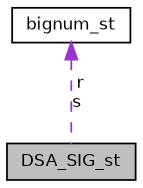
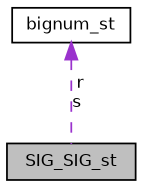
node "DSA_SIG_st": label "DSA_SIG_st" -> "SIG_SIG_st"
